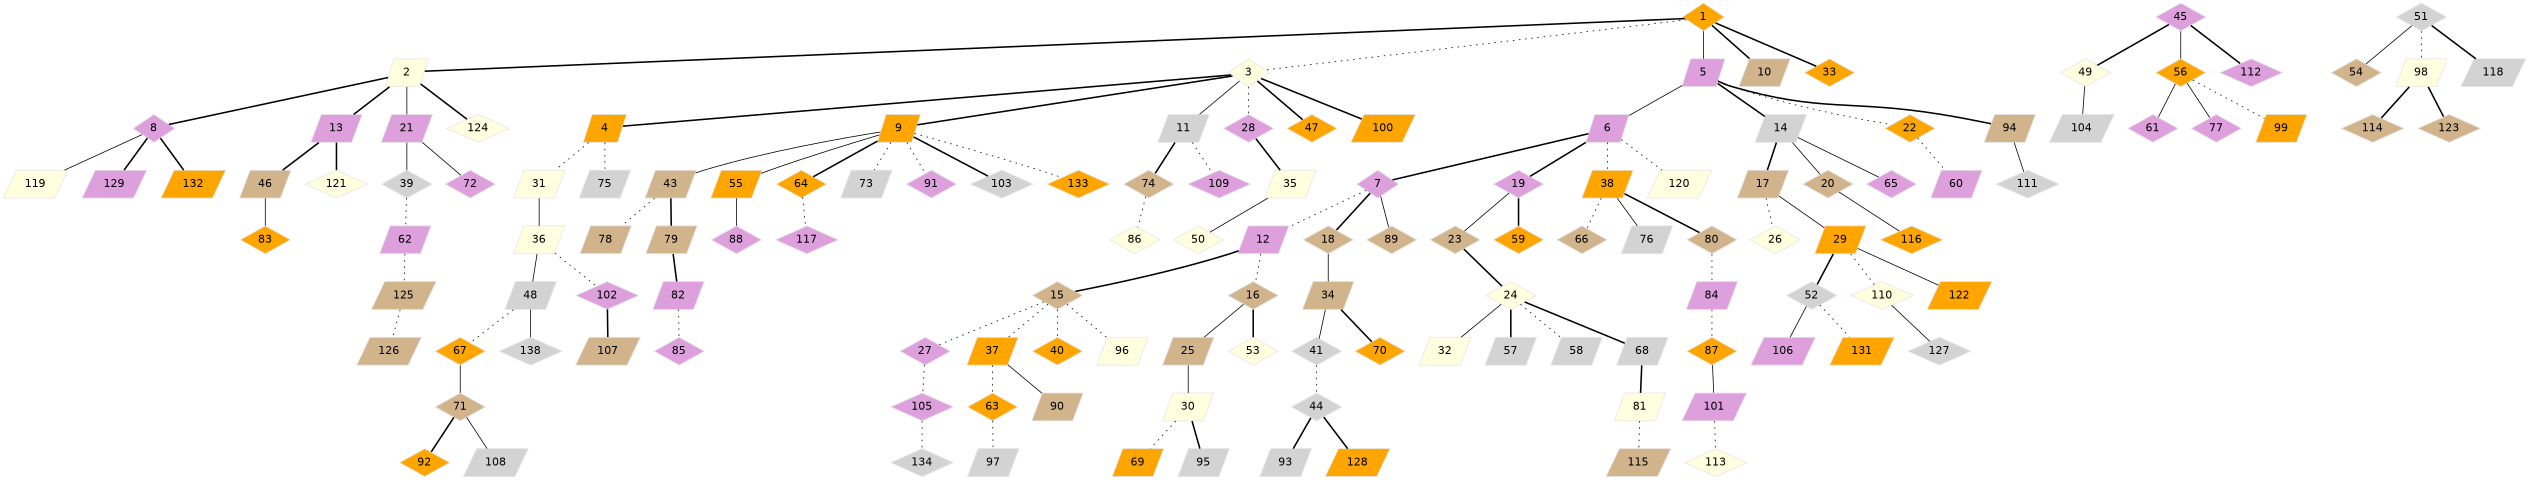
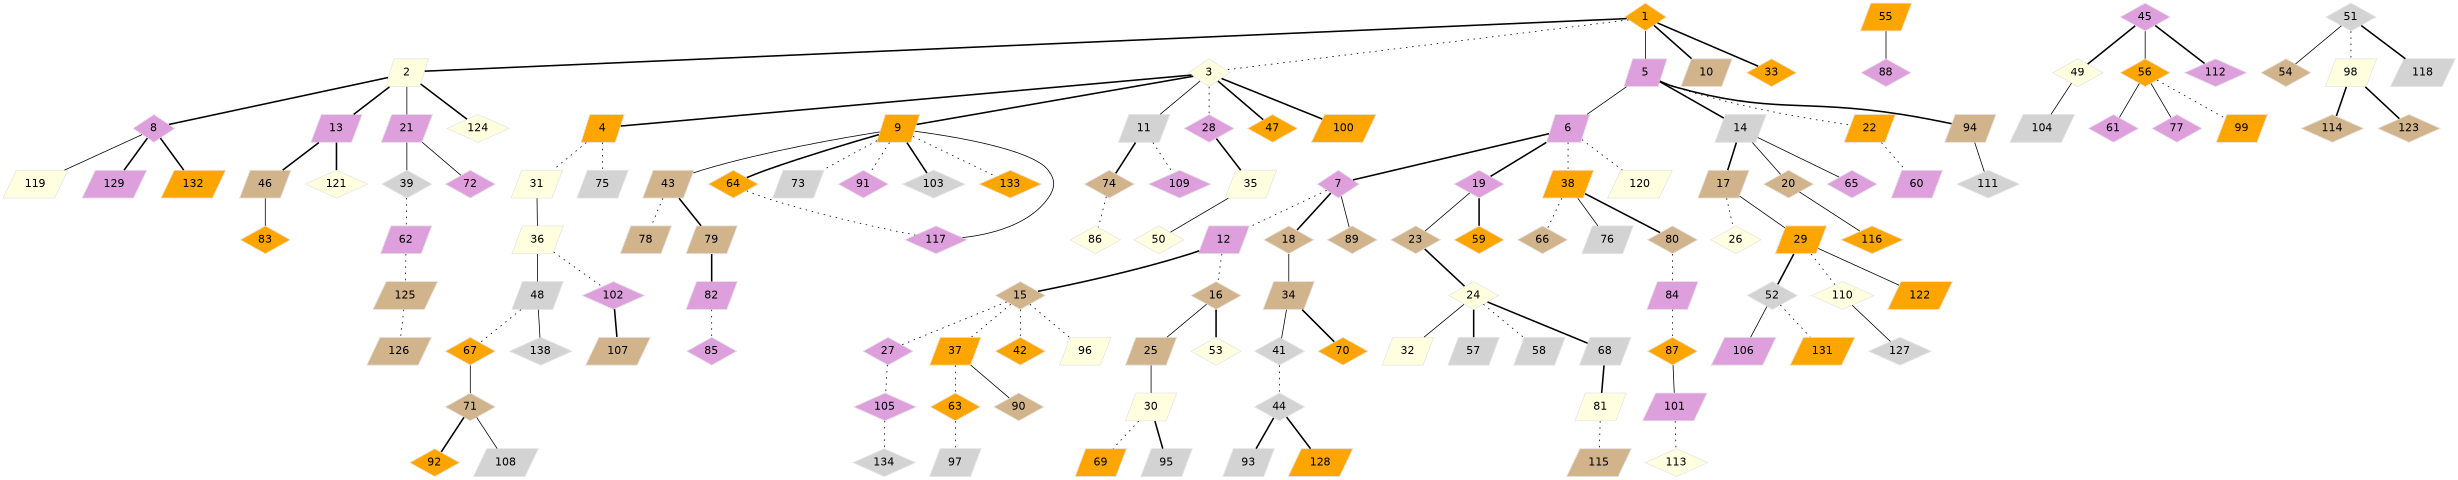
node "22": shape diamond -> parallelogram
edge "9" -- "55": now "9" -- "117"
node "40": label "40" -> "42"
node "90": shape parallelogram -> diamond
